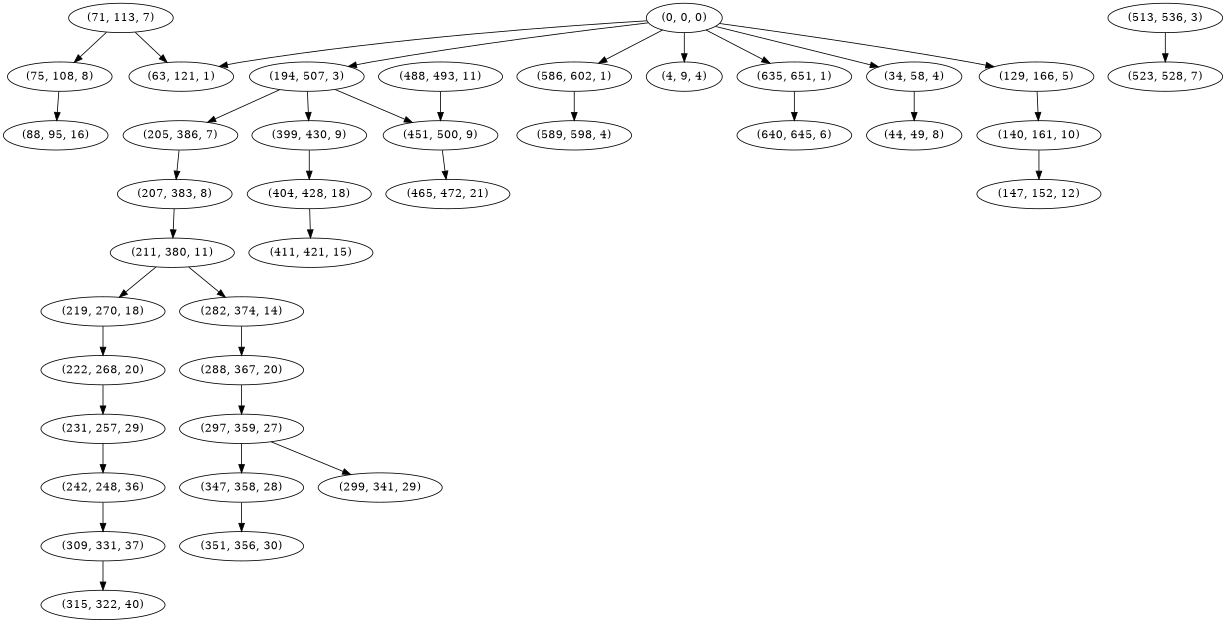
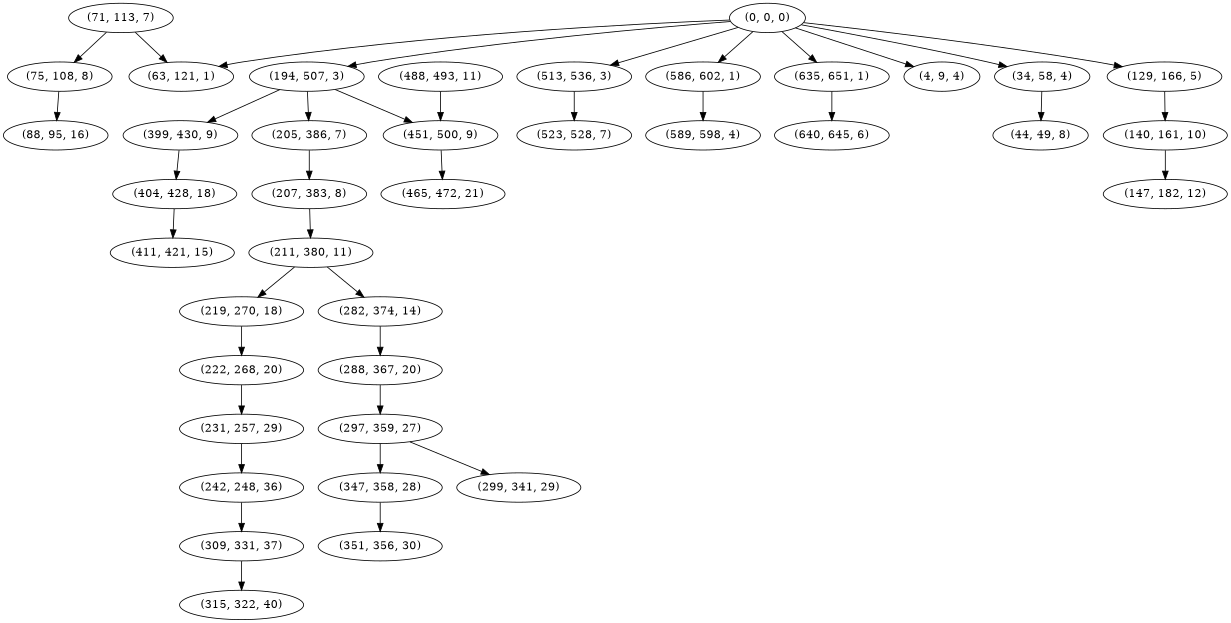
edge "(0, 0, 0)" -> "(513, 536, 3)": added
node "(147, 152, 12)": label "(147, 152, 12)" -> "(147, 182, 12)"
